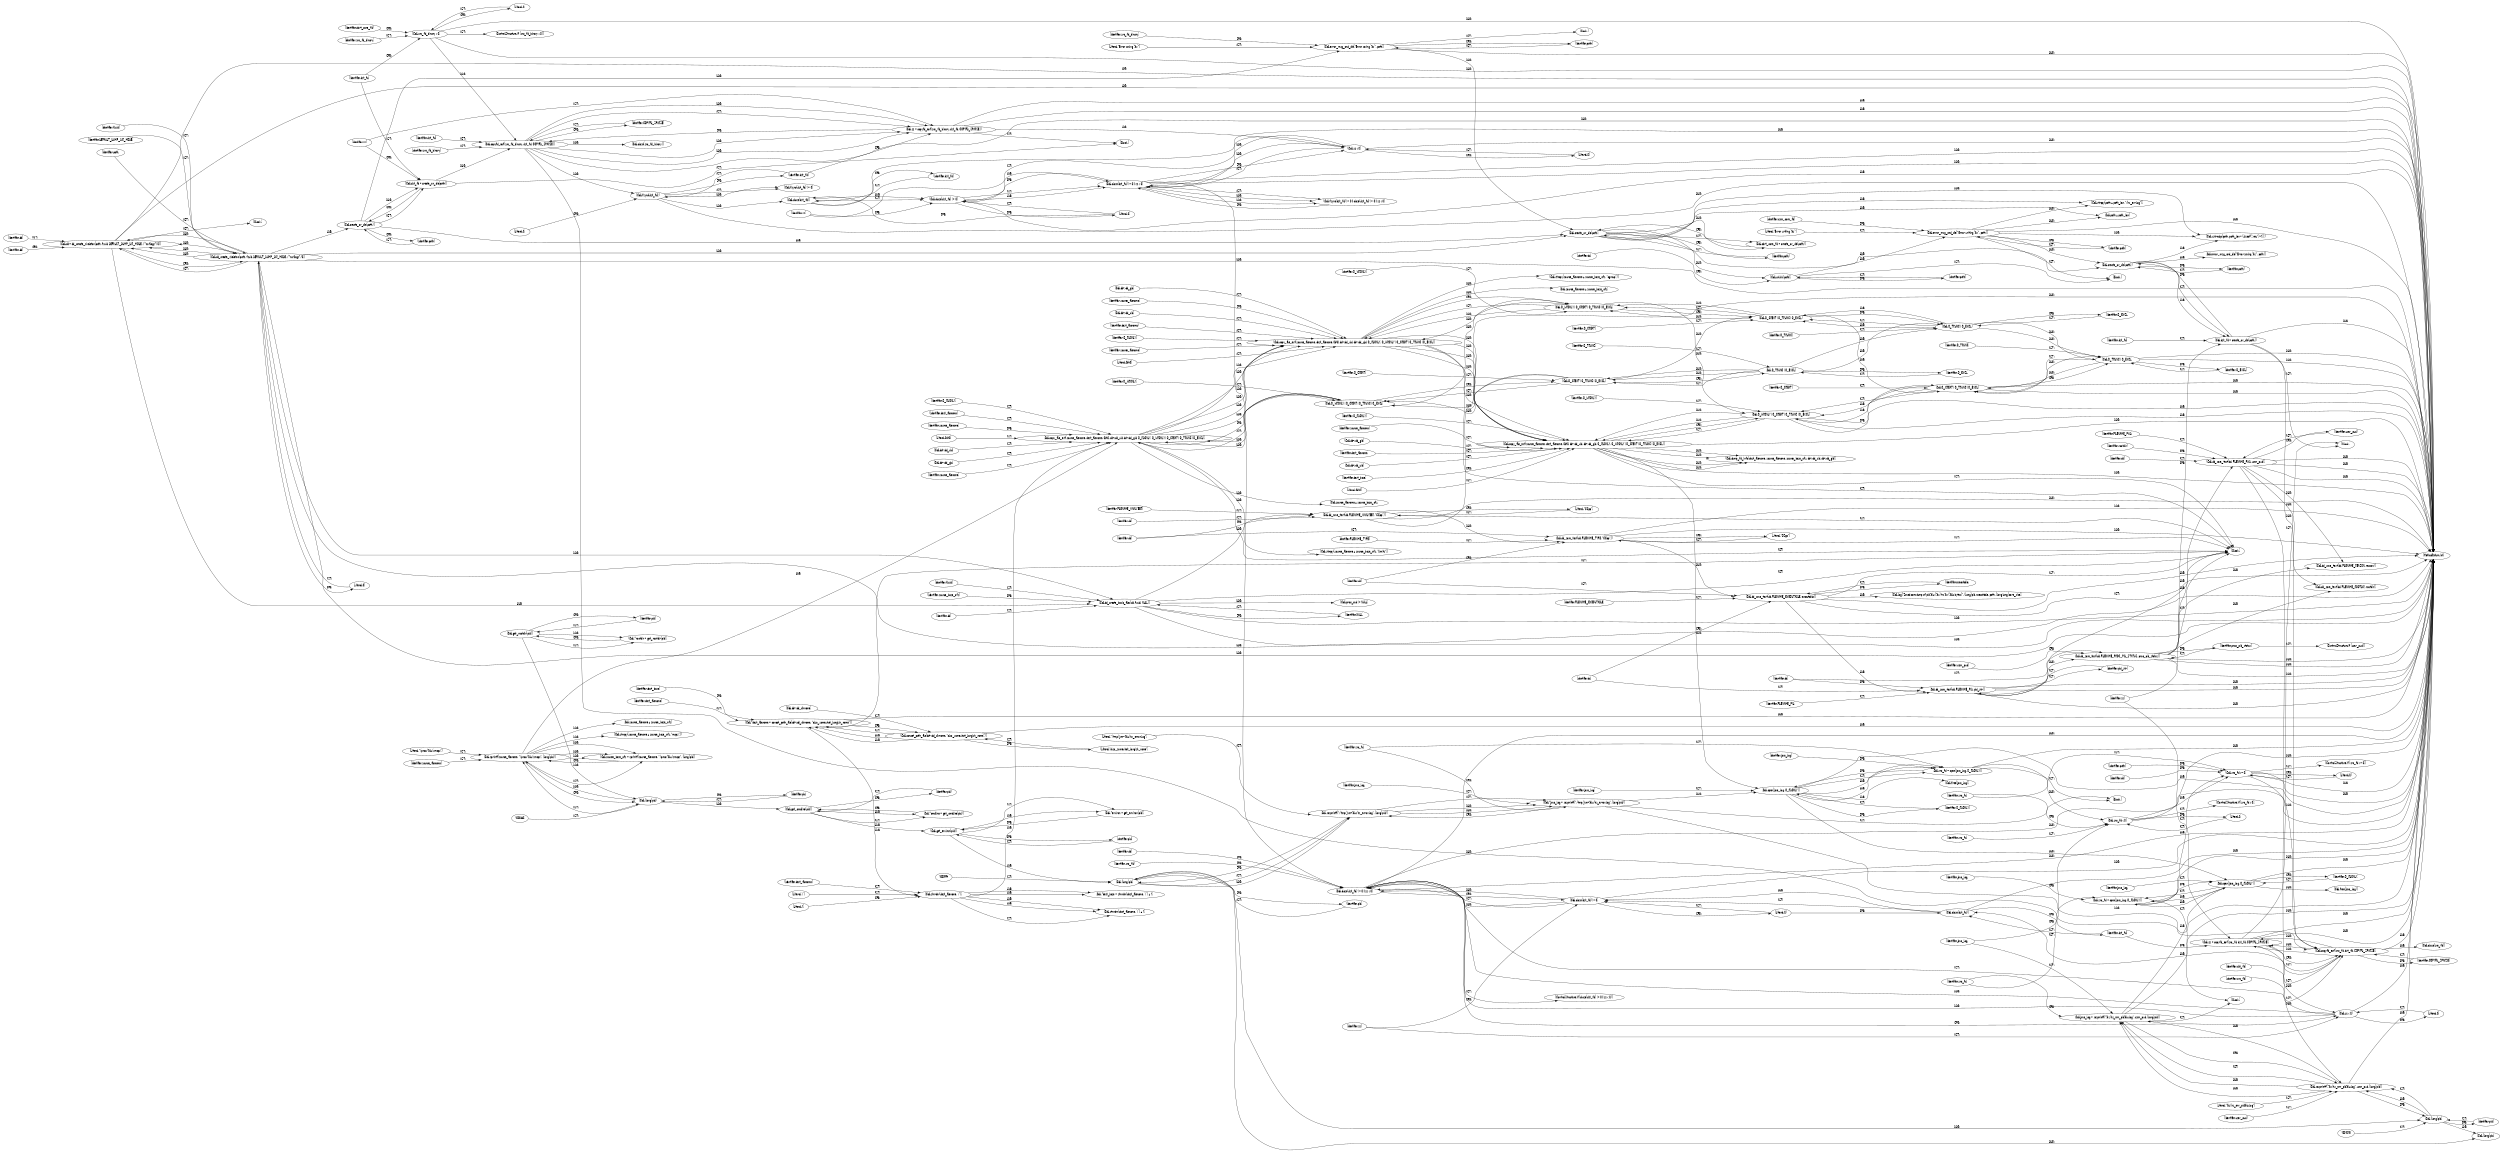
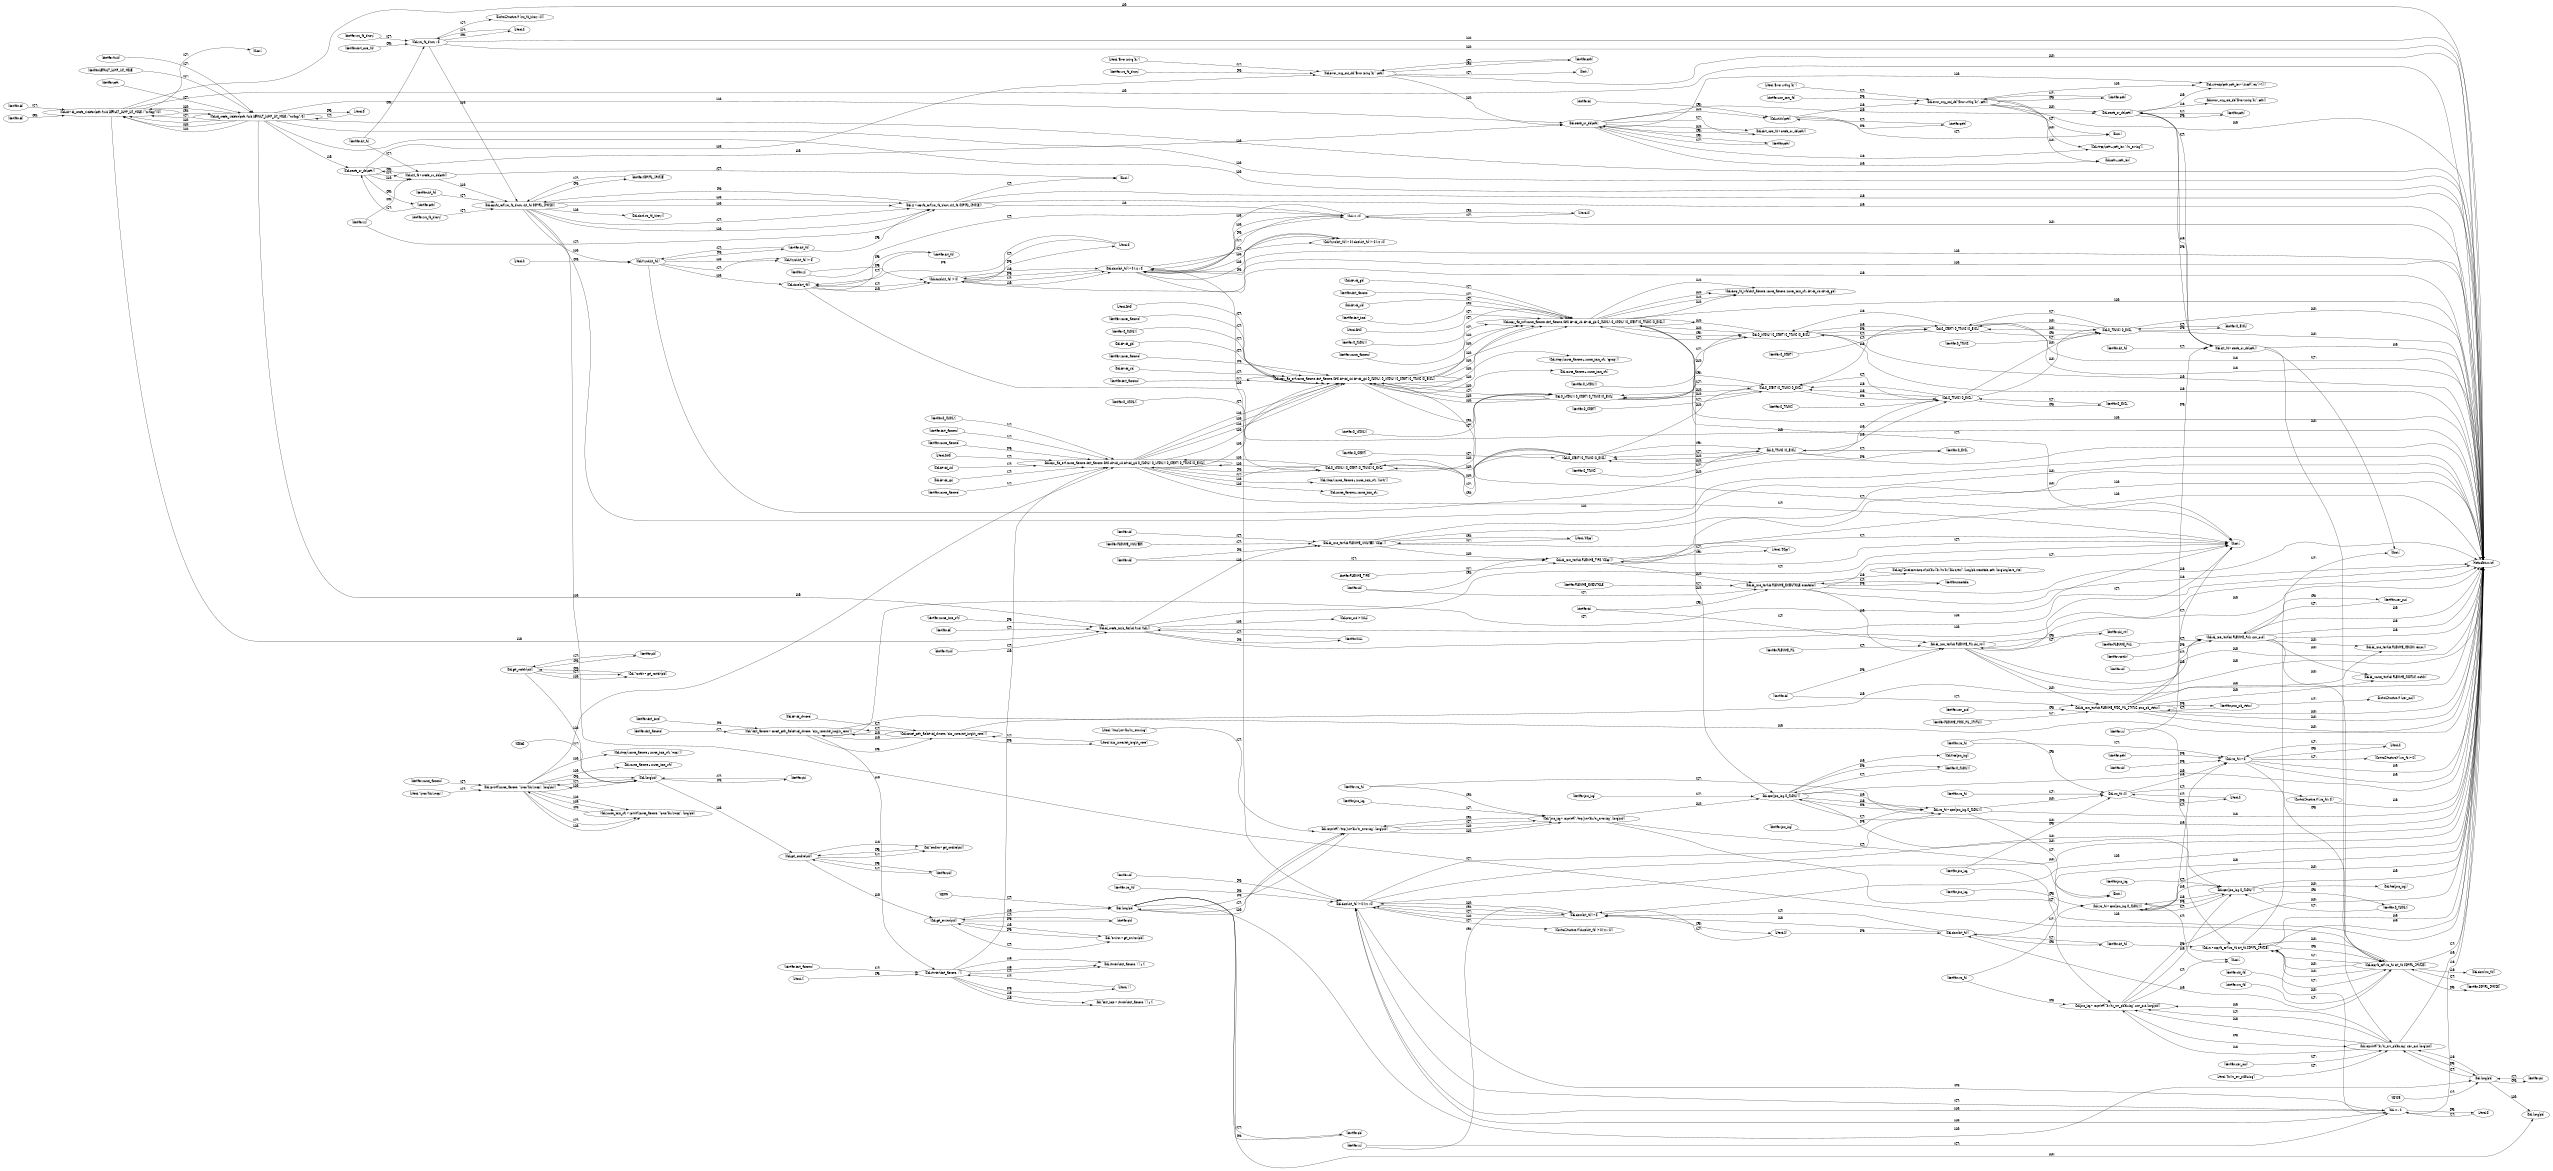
node "(Call,dd_save_text(dd, FILENAME_ROOTDIR, rootdir))": label "(Call,dd_save_text(dd, FILENAME_ROOTDIR, rootdir))" -> "(Call,dd_source_text(dd, FILENAME_ROOTDIR, rootdir))"
edge "(Call,dd_save_text(dd, FILENAME_PID, pid_str))" -> "(Identifier,pid_str)": label "AST: " -> "CFG: "
node "(Identifier,FILENAME_PROC_PID_STATUS)": added
edge "(Call,src_fd < 0)" -> "(MethodReturn,int)": now "(ControlStructure,if (src_fd < 0))" -> "(MethodReturn,int)"
edge "(Call,src_fd >= 0)" -> "(Call,copyfd_eof(src_fd, dst_fd, COPYFD_SPARSE))": label "DDG: " -> "CFG: "
edge "(Call,copyfd_eof(src_fd_binary, dst_fd, COPYFD_SPARSE))" -> "(Call,copyfd_eof(src_fd, dst_fd, COPYFD_SPARSE))": label "DDG: " -> "AST: "
edge "(Call,copyfd_eof(src_fd, dst_fd, COPYFD_SPARSE))" -> "(MethodReturn,int)": label "DDG: " -> "AST: "
edge "(Call,strrchr(dest_filename, '/'))" -> "(Literal,'/')": added, label "CFG:"
